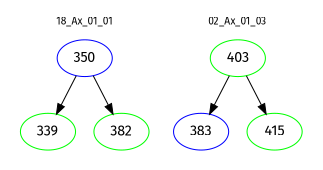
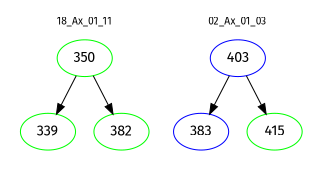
cluster "18_Ax_01_01": label "18_Ax_01_01" -> "18_Ax_01_11"
node "350": color blue -> green
node "403": color green -> blue
